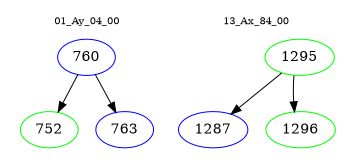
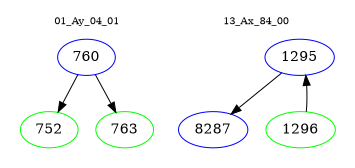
cluster "01_Ay_04_00": label "01_Ay_04_00" -> "01_Ay_04_01"
node "1295": color green -> blue
edge "1295" -> "1296": reversed
node "763": color blue -> green
node "1287": label "1287" -> "8287"
